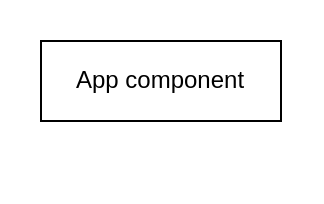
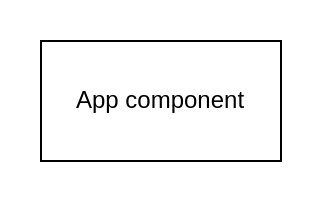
node "App component": size 240x80 -> 240x120
